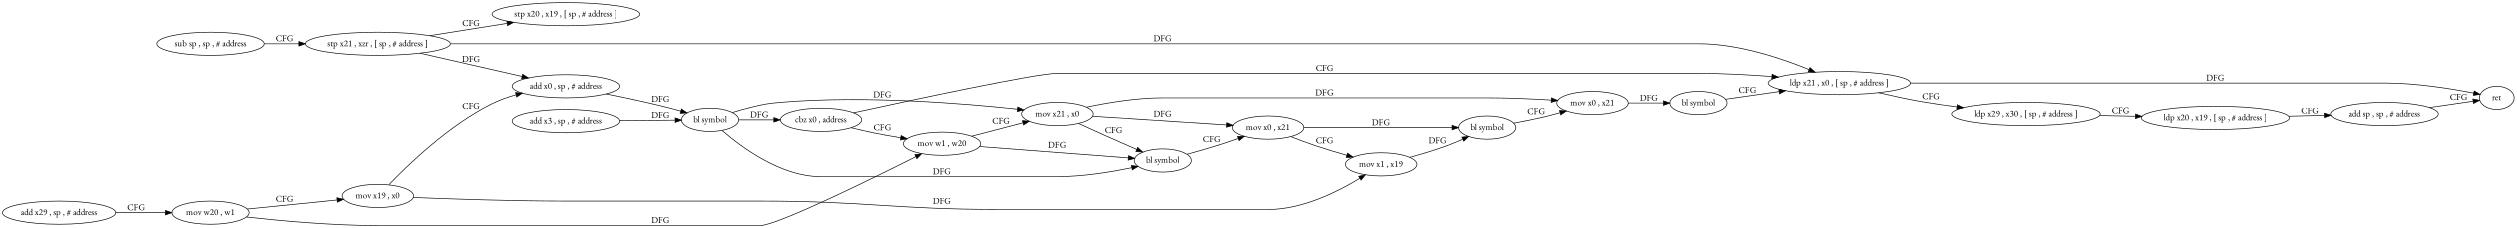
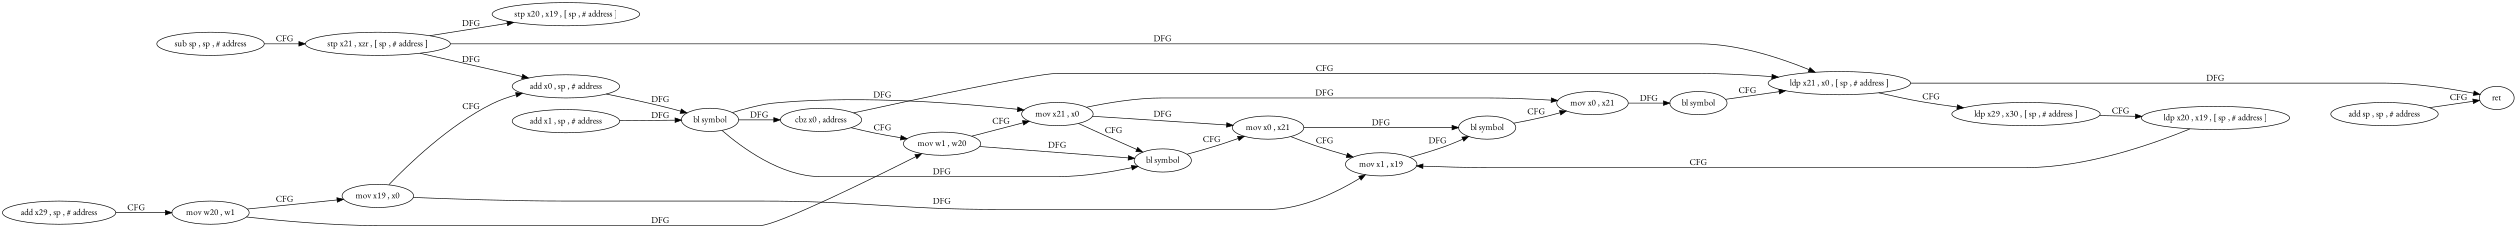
edge "stp x21 , xzr , [ sp , # address ]" -> "stp x20 , x19 , [ sp , # address ]": label "CFG" -> "DFG"
edge "ldp x20 , x19 , [ sp , # address ]" -> "add sp , sp , # address": now "ldp x20 , x19 , [ sp , # address ]" -> "mov x1 , x19"
node "add x3 , sp , # address": label "add x3 , sp , # address" -> "add x1 , sp , # address"
